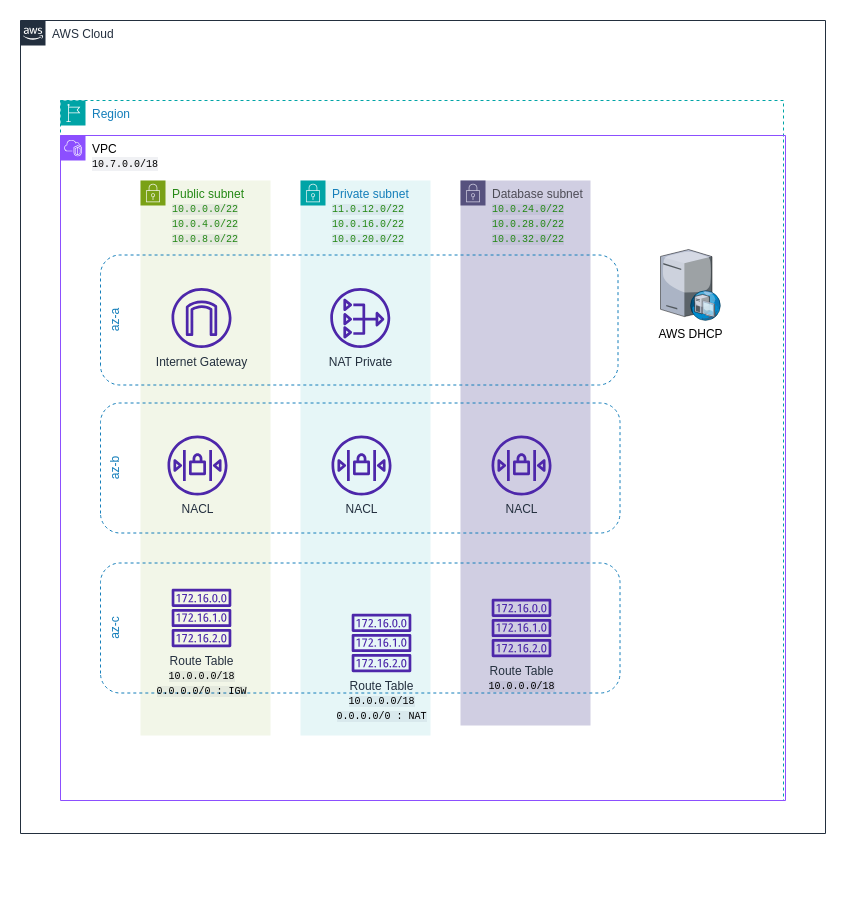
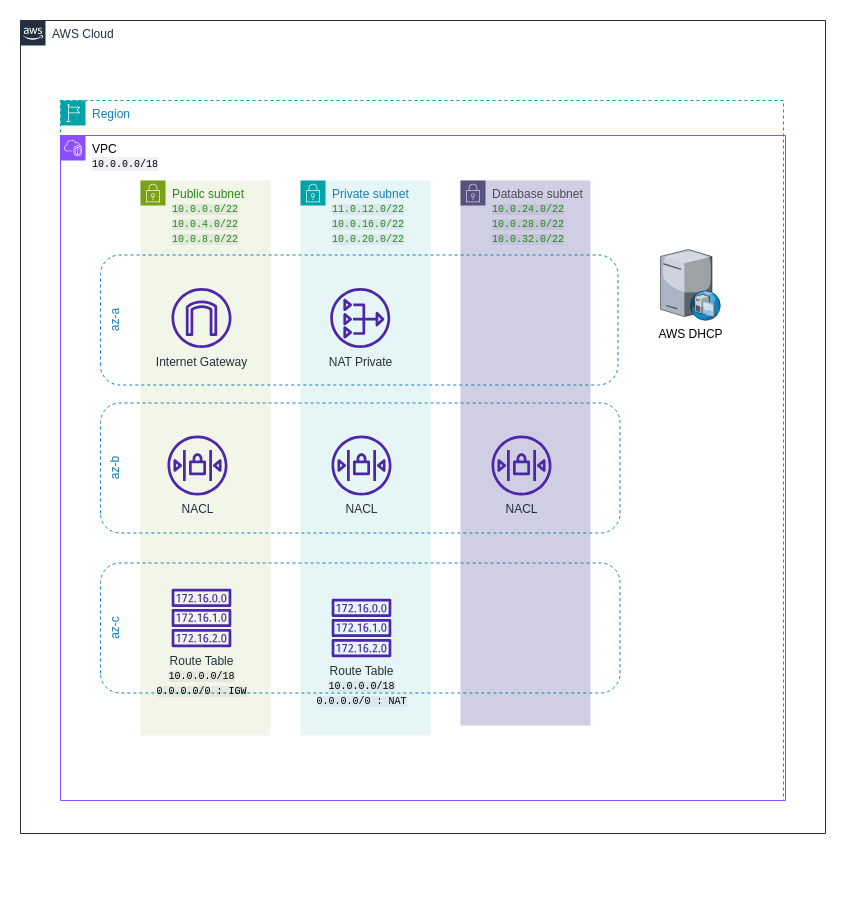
node "VPC 10.7.0.0/18": label "VPC 10.7.0.0/18" -> "VPC 10.0.0.0/18"
node "Route Table 10.0.0.0/18": removed
node "Route Table 10.0.0.0/18 0.0.0.0/0 : NAT": moved (382, 643) -> (362, 628)
